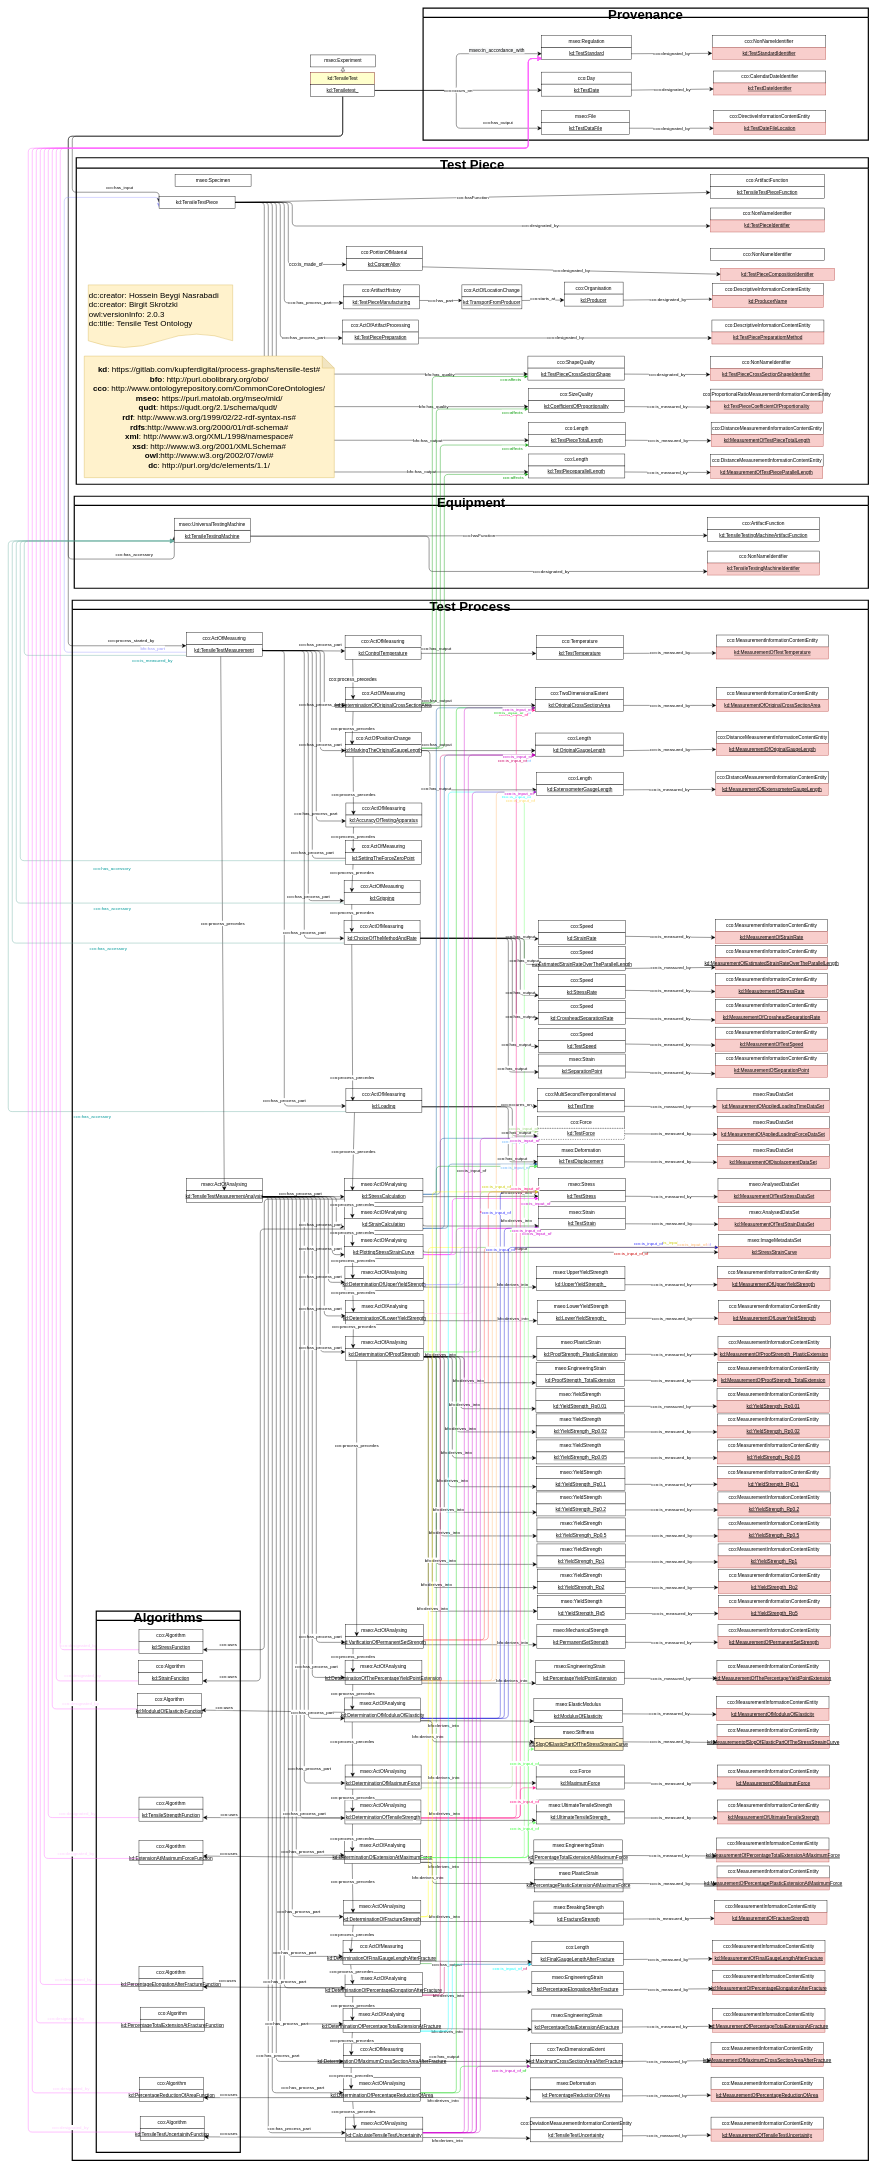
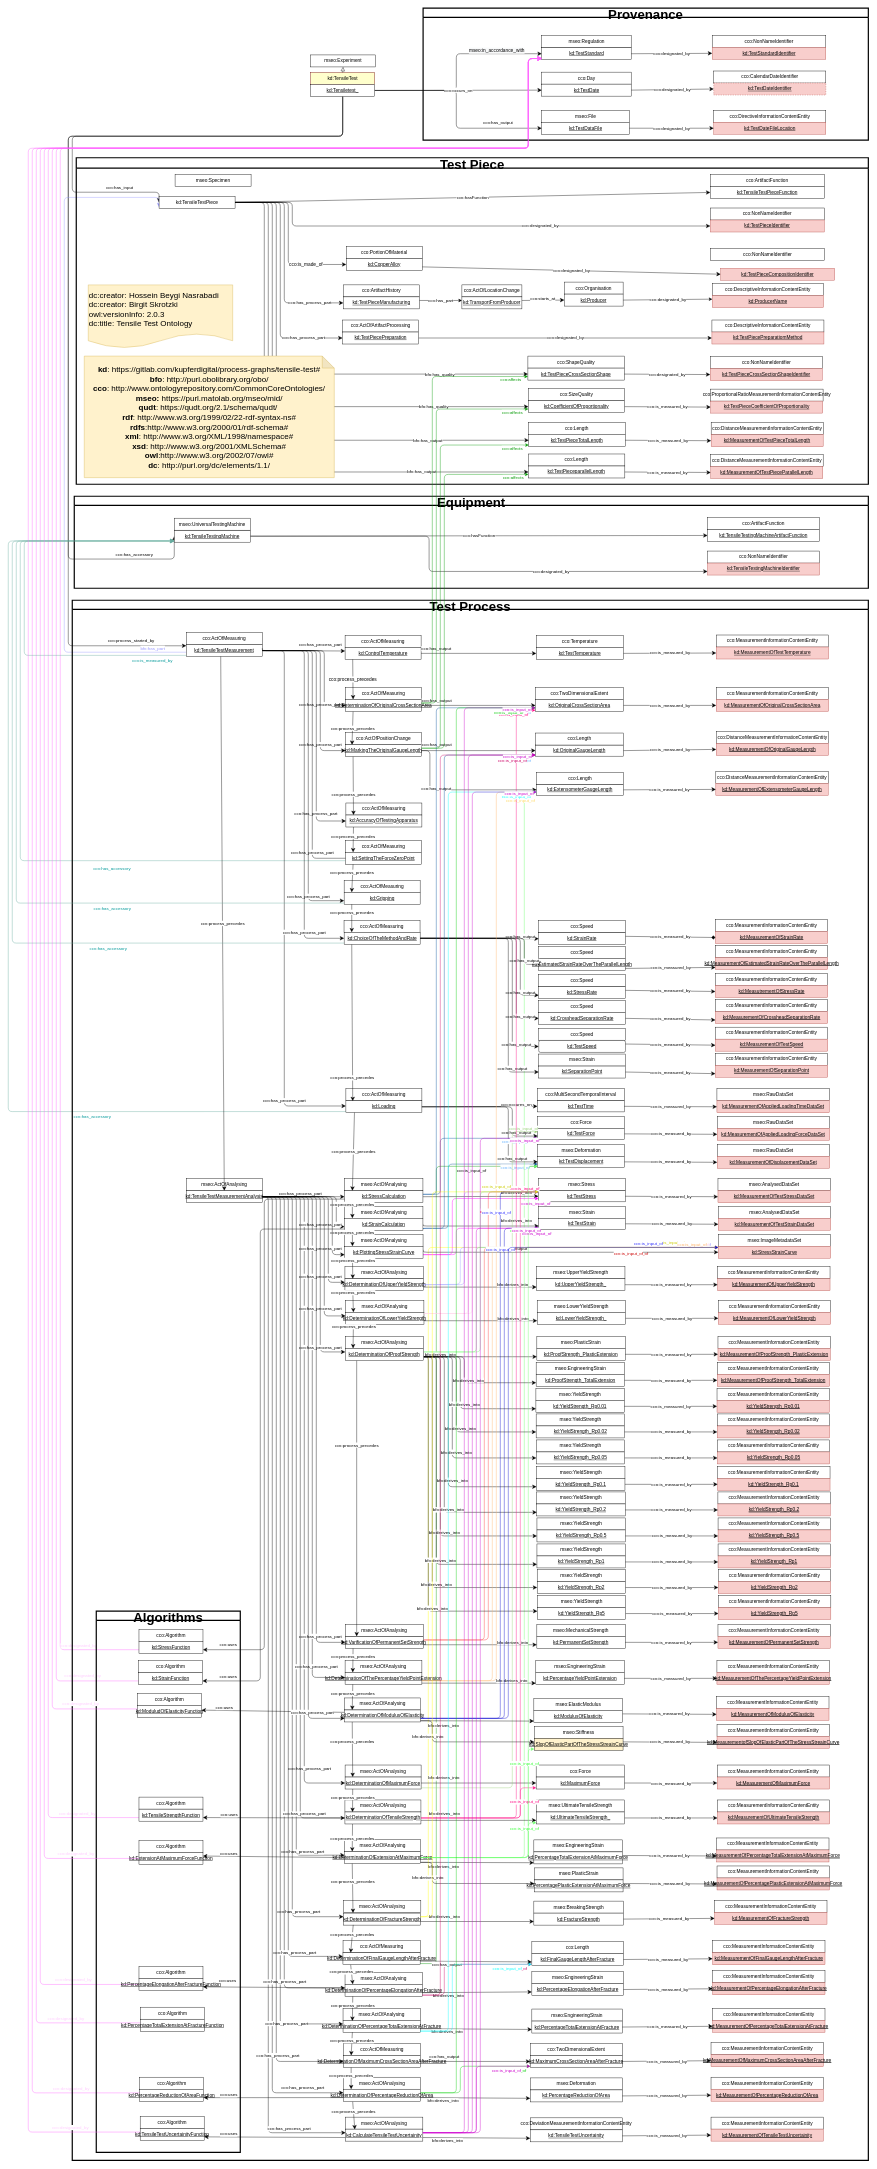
node "kd:TestDateIdentifier": style solid -> dashed
edge "kd:StrainRate" -> "kd:MeasurementOfStrainRate": arrowhead classic -> diamond
node "kd:TestSpeed": shape rectangle -> rounded rectangle
node "kd:TestForce": style dashed -> solid
